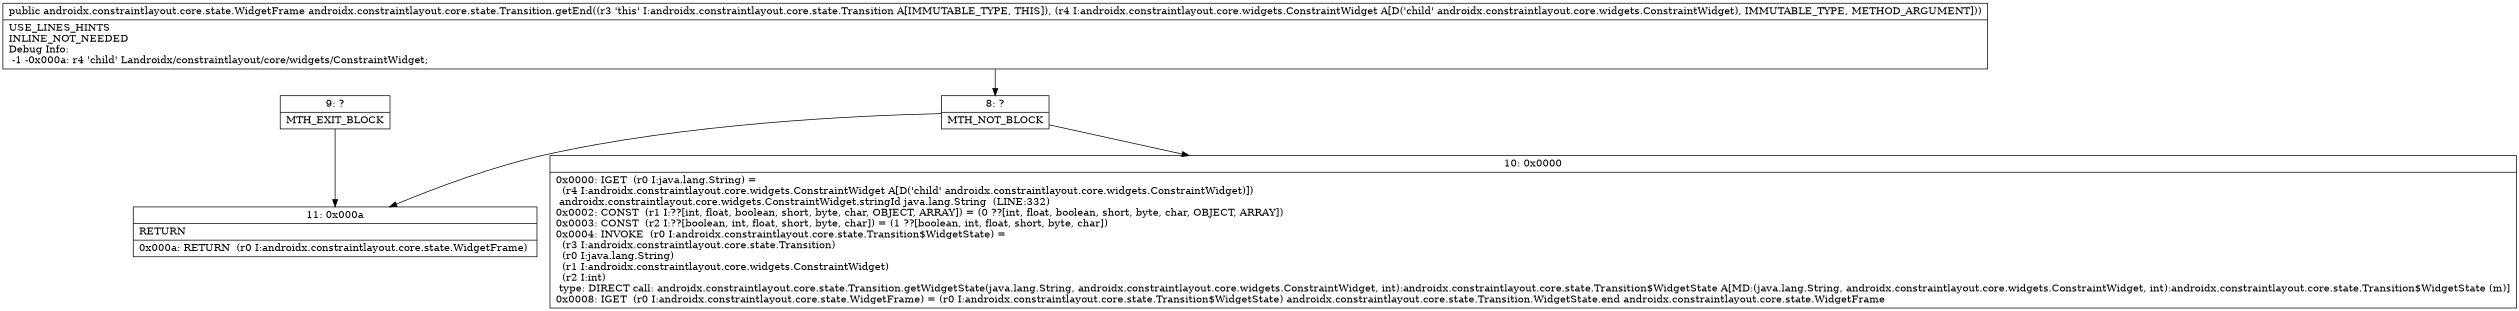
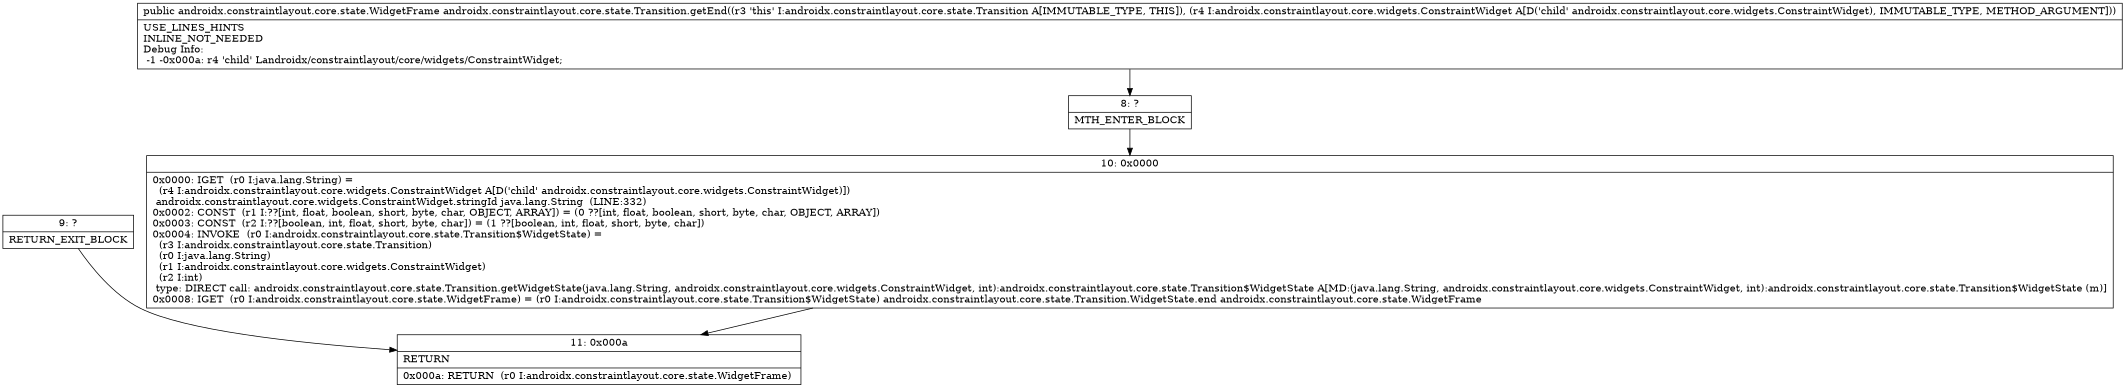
node "9: ?": text "MTH_EXIT_BLOCK" -> "RETURN_EXIT_BLOCK"
node "8: ?": text "MTH_NOT_BLOCK" -> "MTH_ENTER_BLOCK"
edge "8: ?" -> "11: 0x000a": now "10: 0x0000" -> "11: 0x000a"
